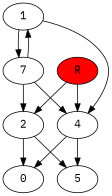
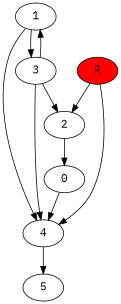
node "7": label "7" -> "3"
edge "2" -> "5": removed
edge "4" -> "0": reversed
